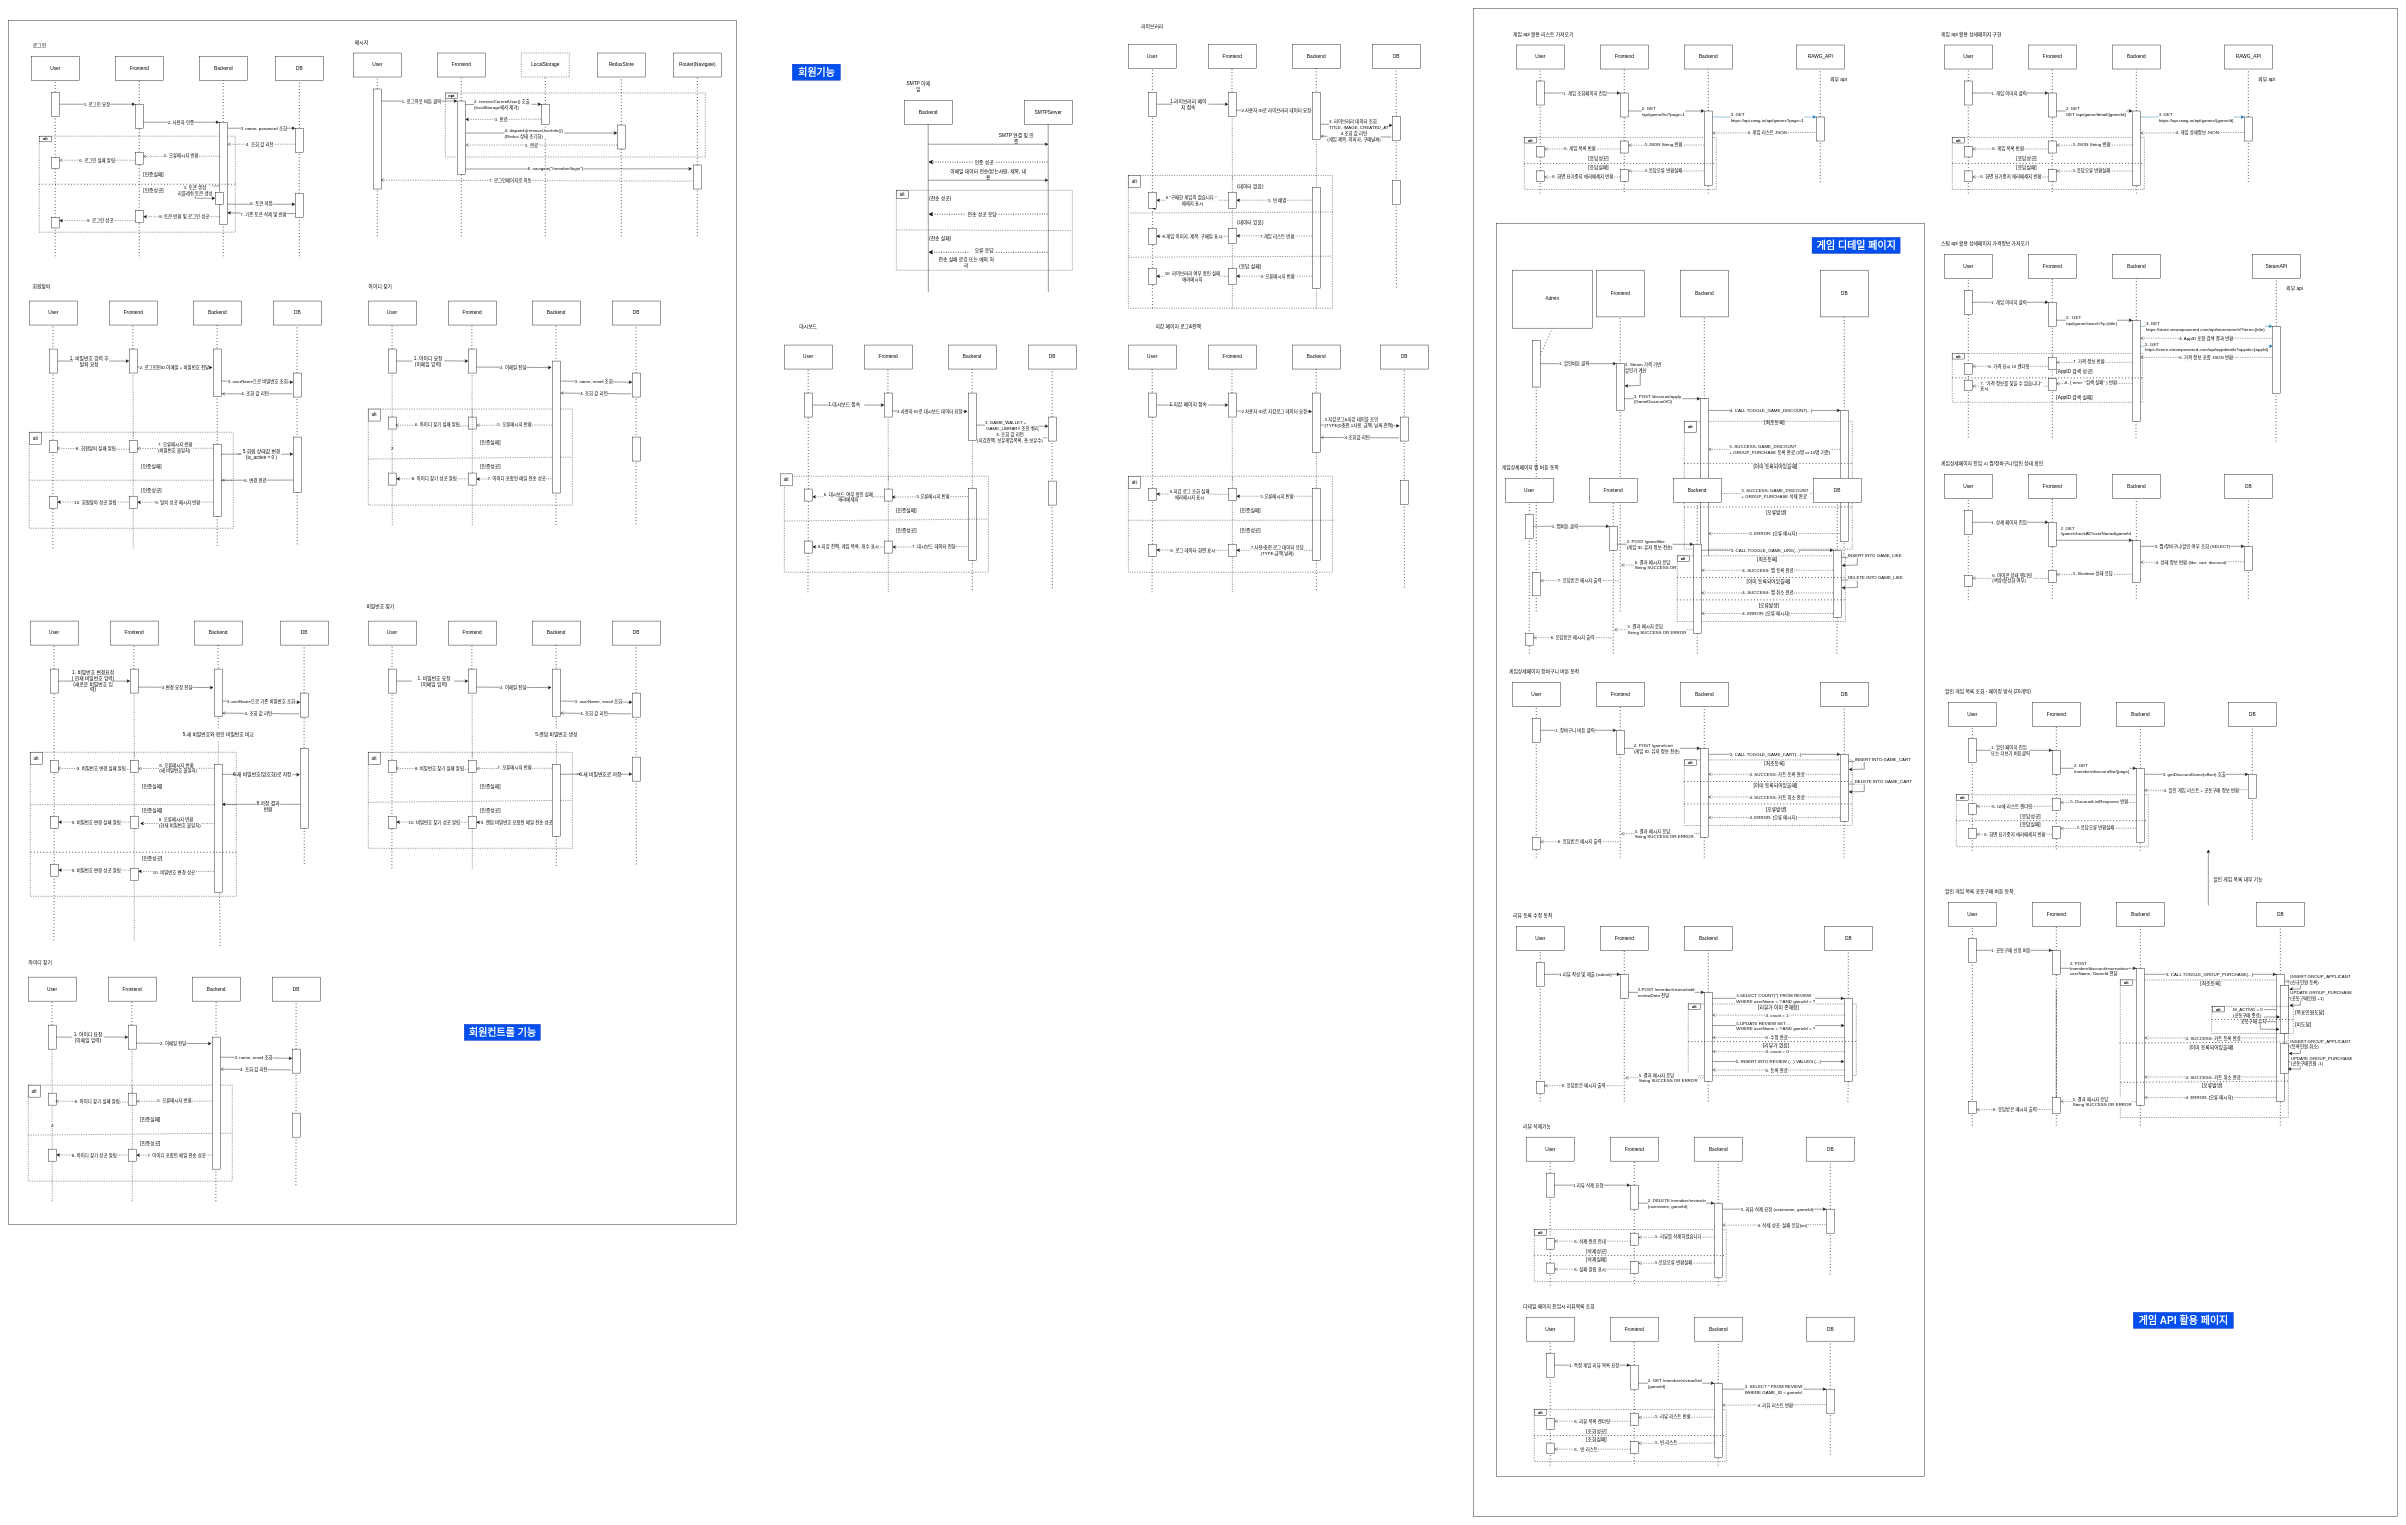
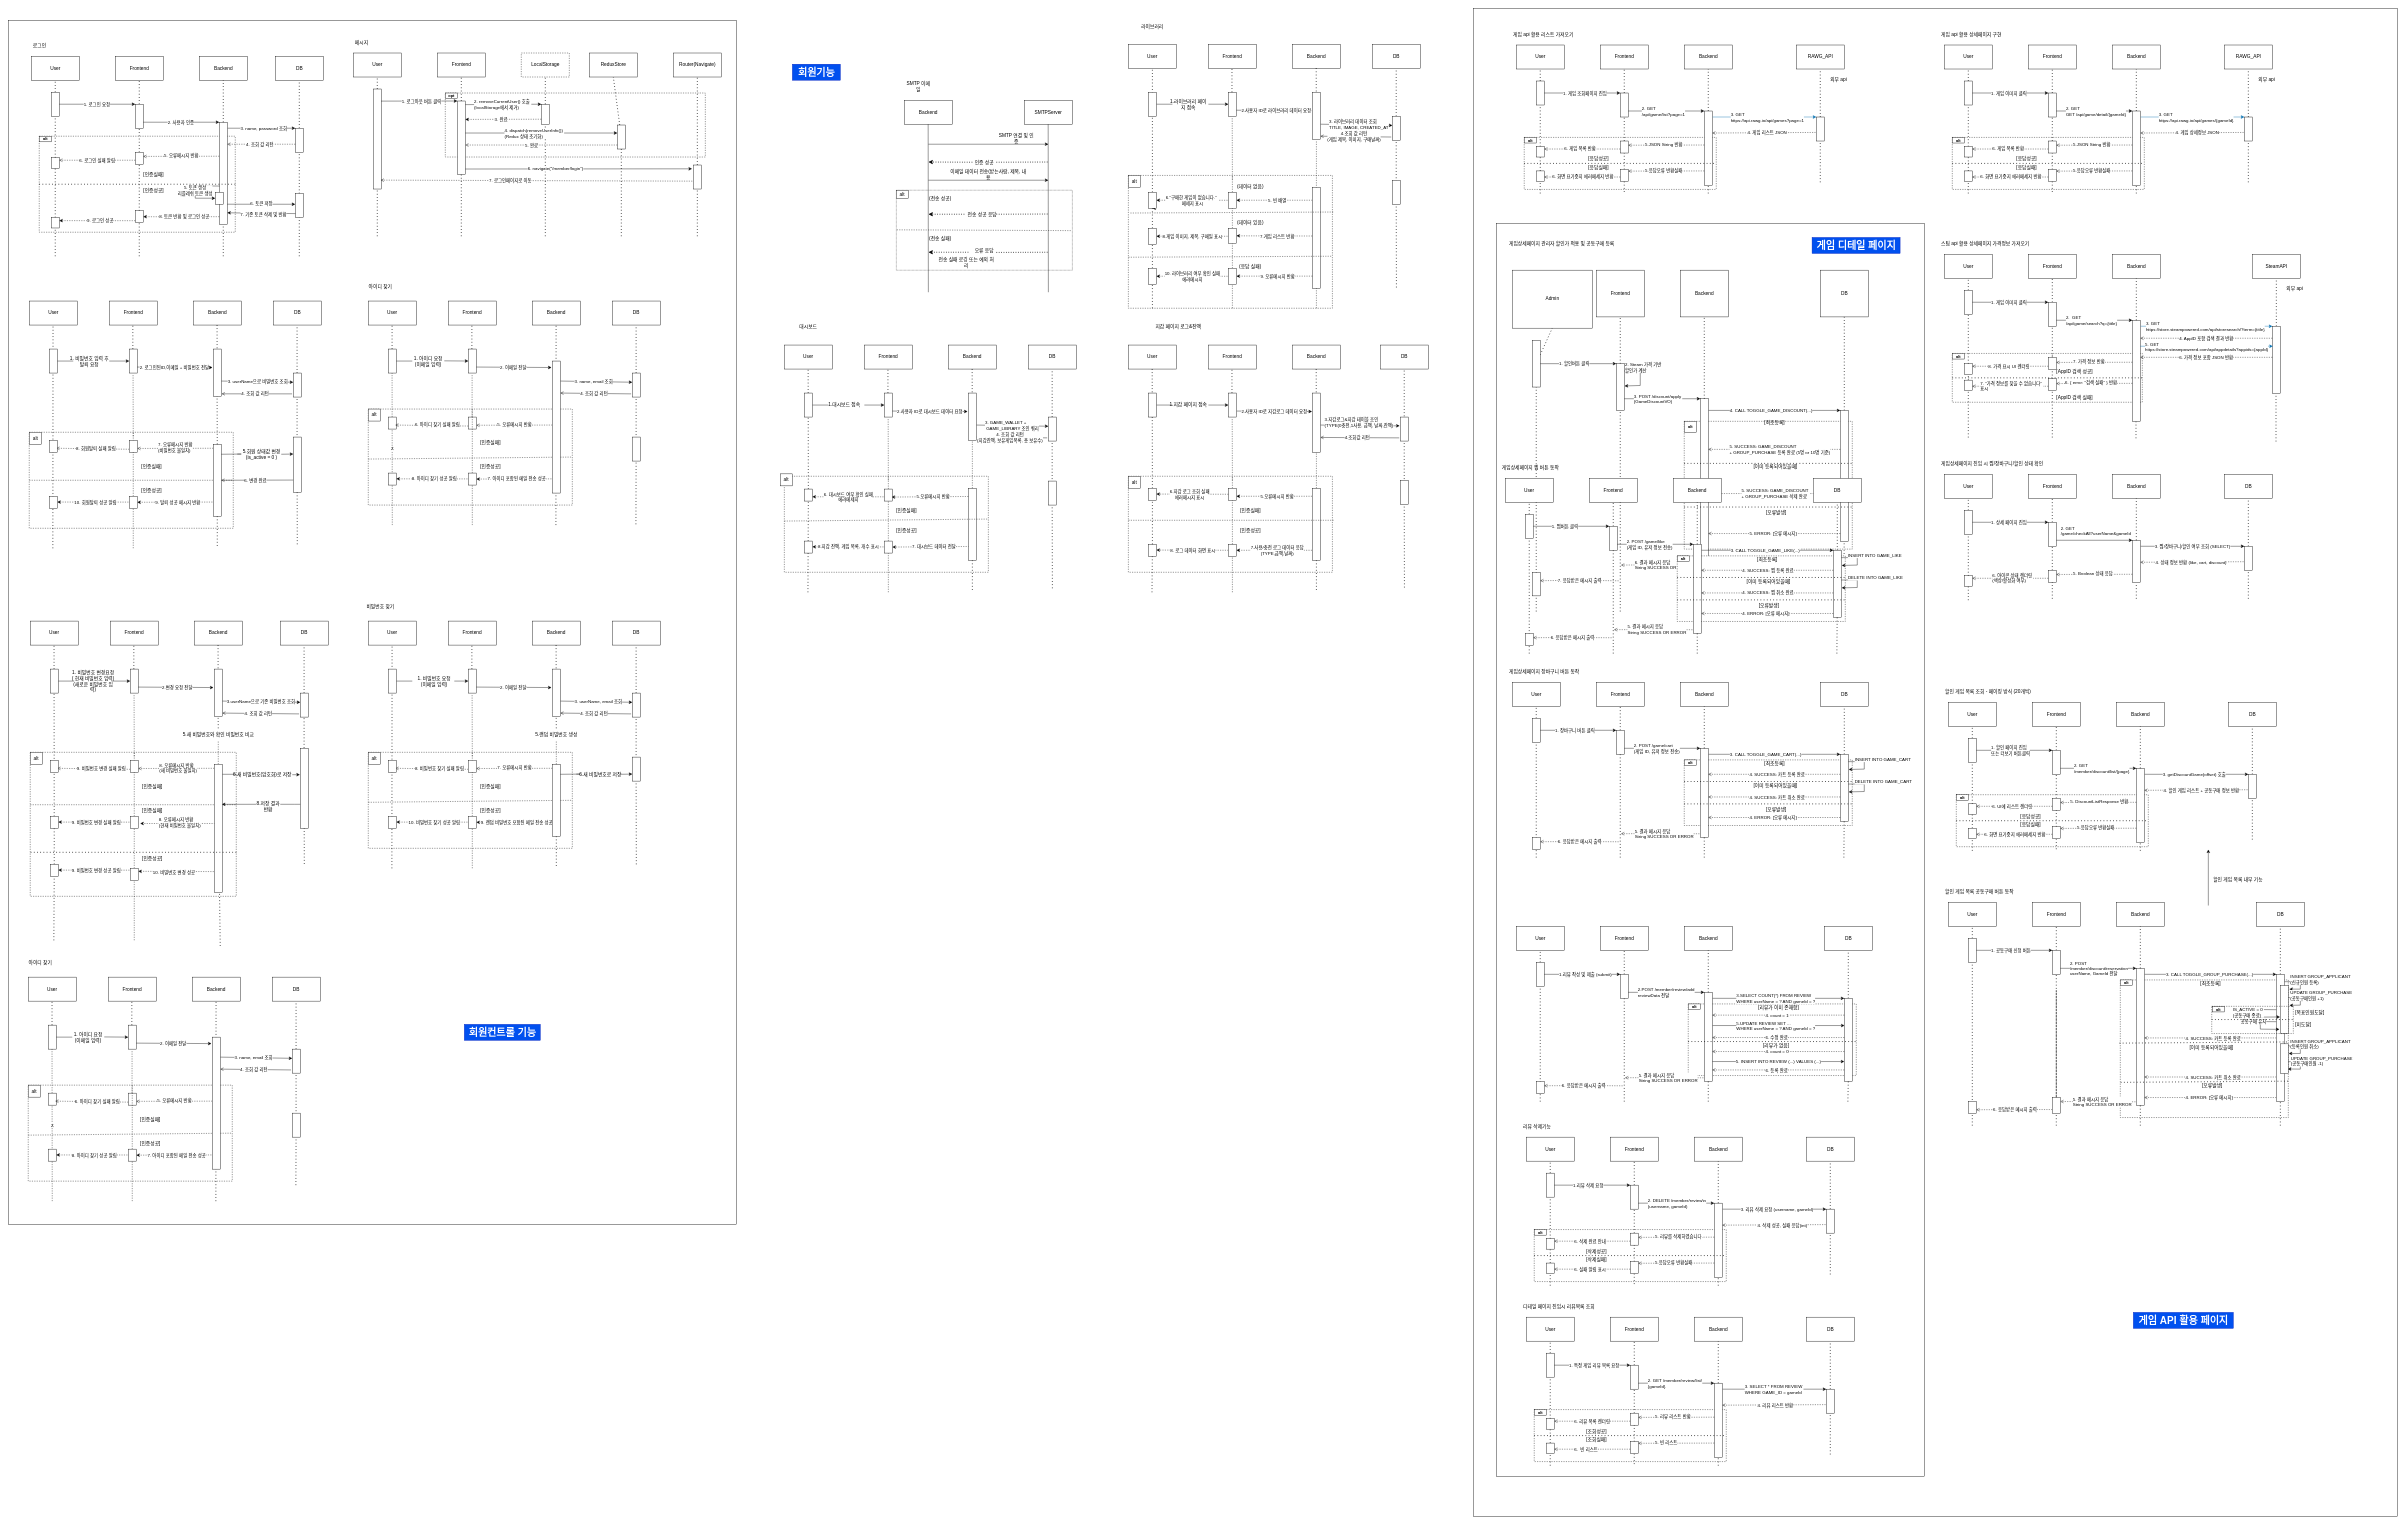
node "ReduxStore": moved (621, 65) -> (613, 65)
node "게임상세페이지 관리자 할인가 적용 및 공동구매 등록": added
node "회원탈퇴": removed
node "리뷰 등록 수정 동작": removed
